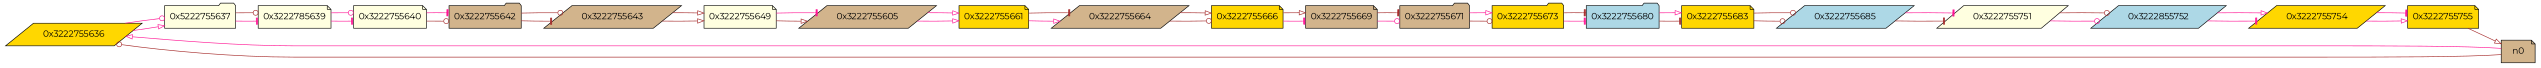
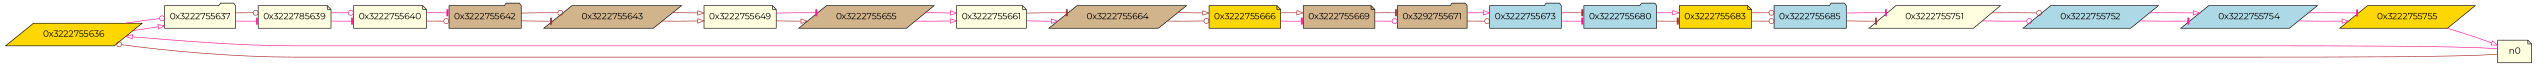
node "0x5222755637": label "0x5222755637" -> "0x3222755637"
node "0x3222755605": label "0x3222755605" -> "0x3222755655"
node "0x3222755661": fillcolor gold -> lightyellow
node "0x3222755671": label "0x3222755671" -> "0x3292755671"
node "0x3222755673": fillcolor gold -> lightblue
node "0x3222755685": shape parallelogram -> folder
node "0x3222855752": label "0x3222855752" -> "0x3222755752"
node "0x3222755754": fillcolor gold -> lightblue
node "0x3222755755": shape note -> parallelogram
edge "0x3222755755" -> "n0": color brown -> deeppink
node "n0": fillcolor tan -> lightyellow
